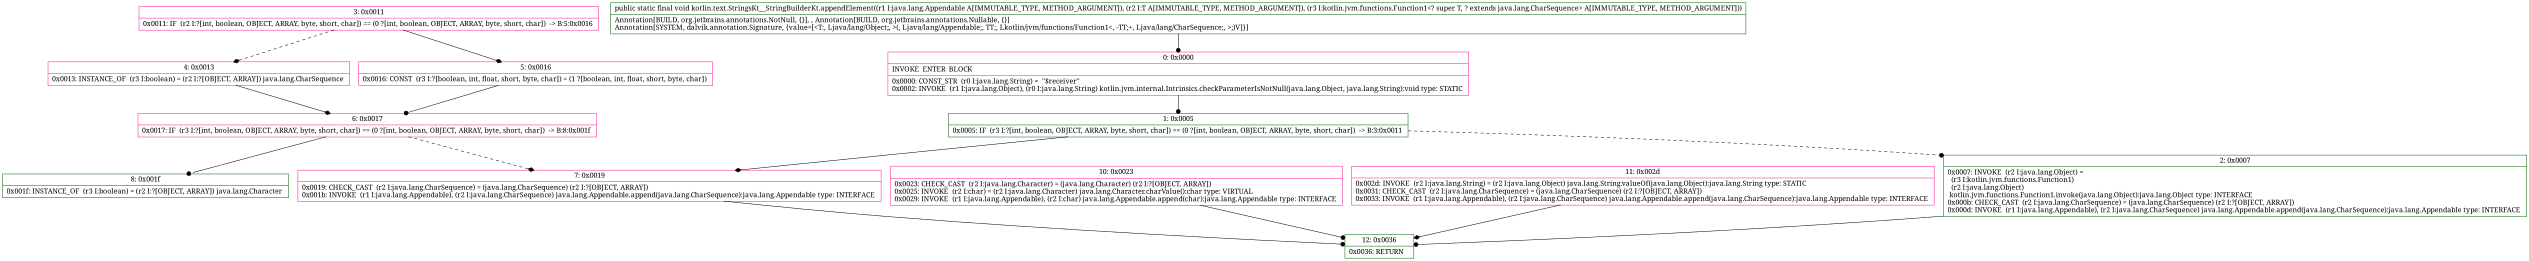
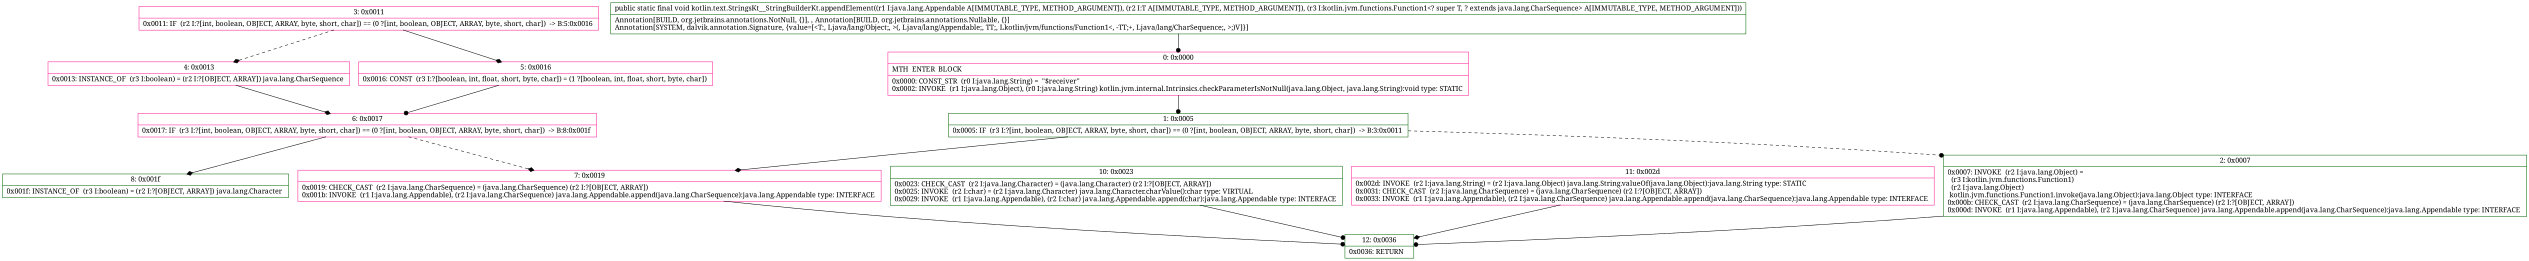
node "0: 0x0000": text "INVOKE_ENTER_BLOCK" -> "MTH_ENTER_BLOCK"
edge "6: 0x0017" -> "8: 0x001f": arrowhead dot -> diamond
node "10: 0x0023": color deeppink -> darkgreen
